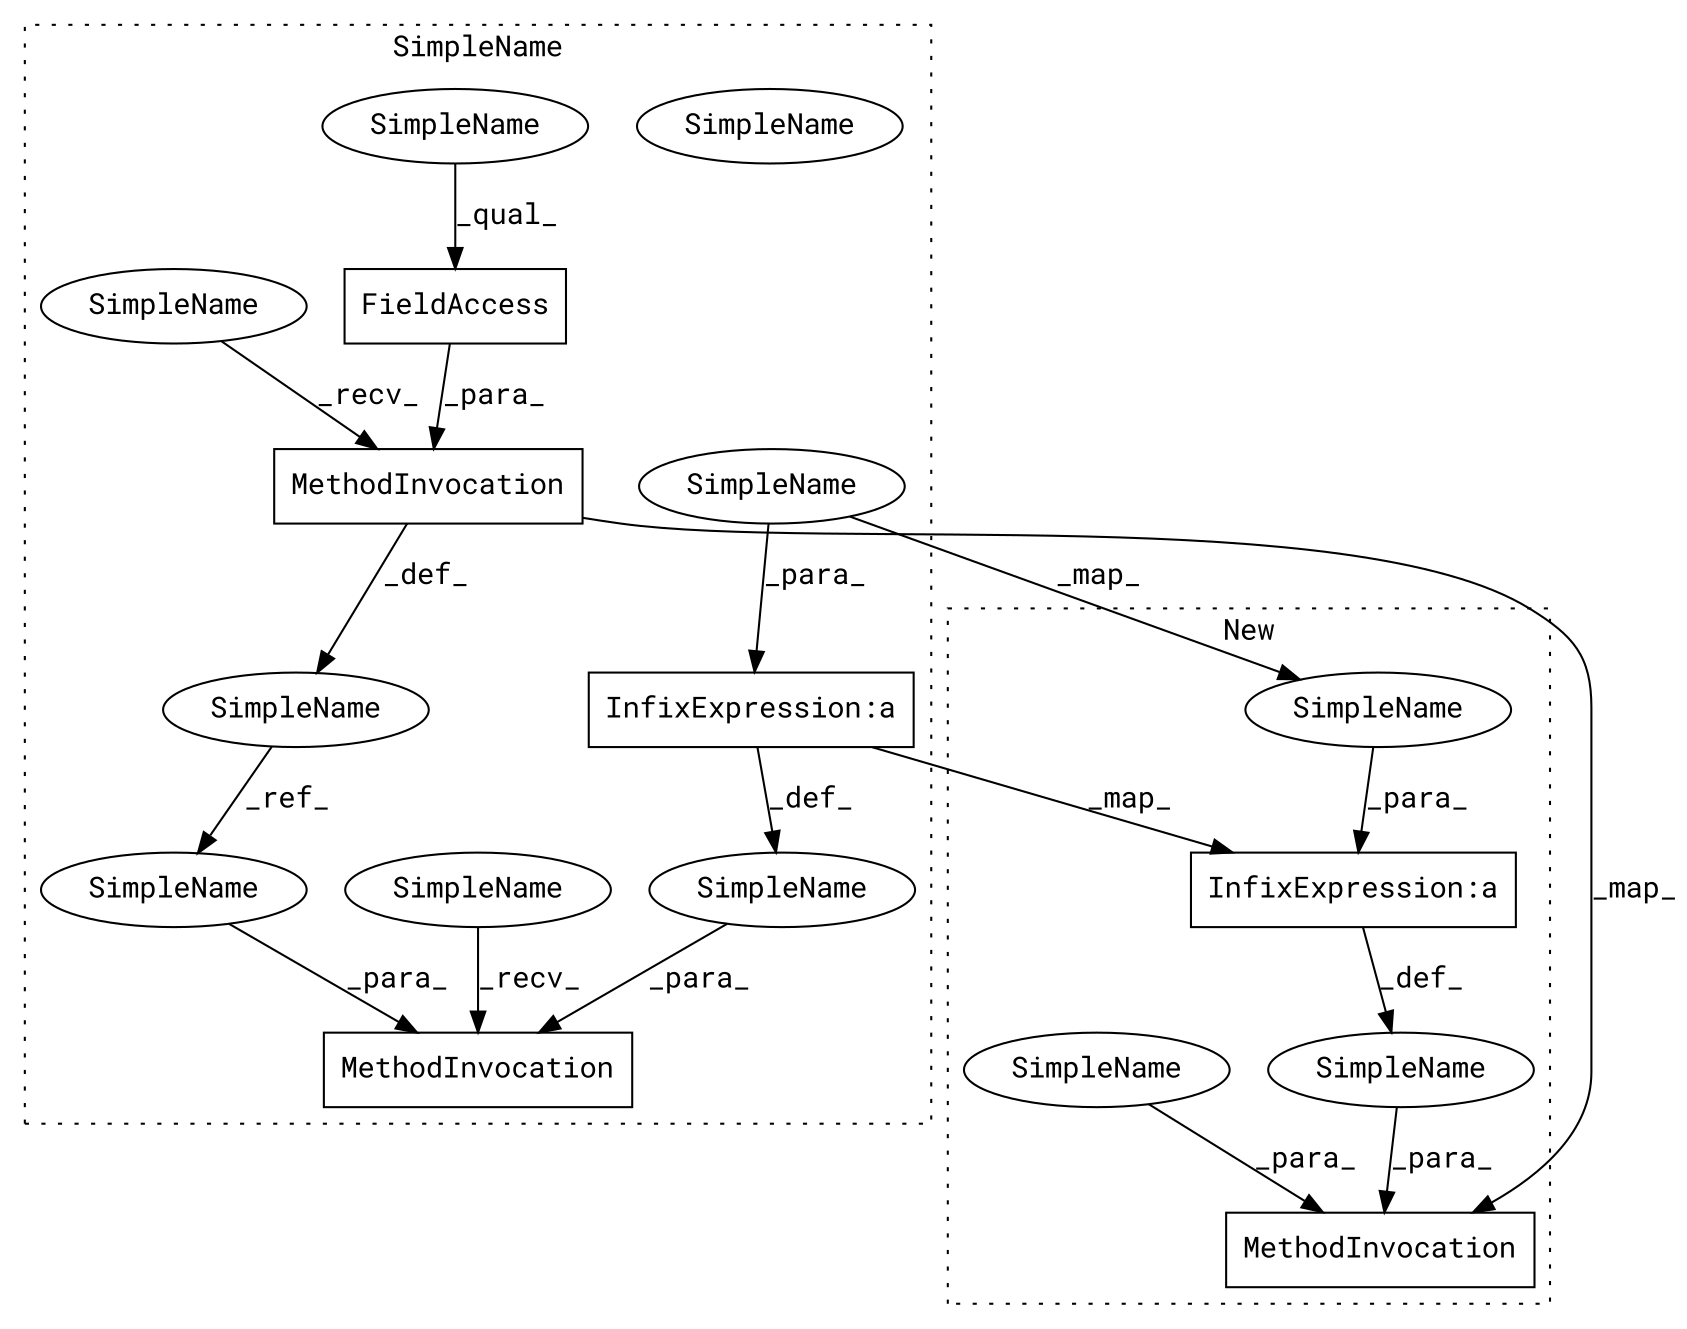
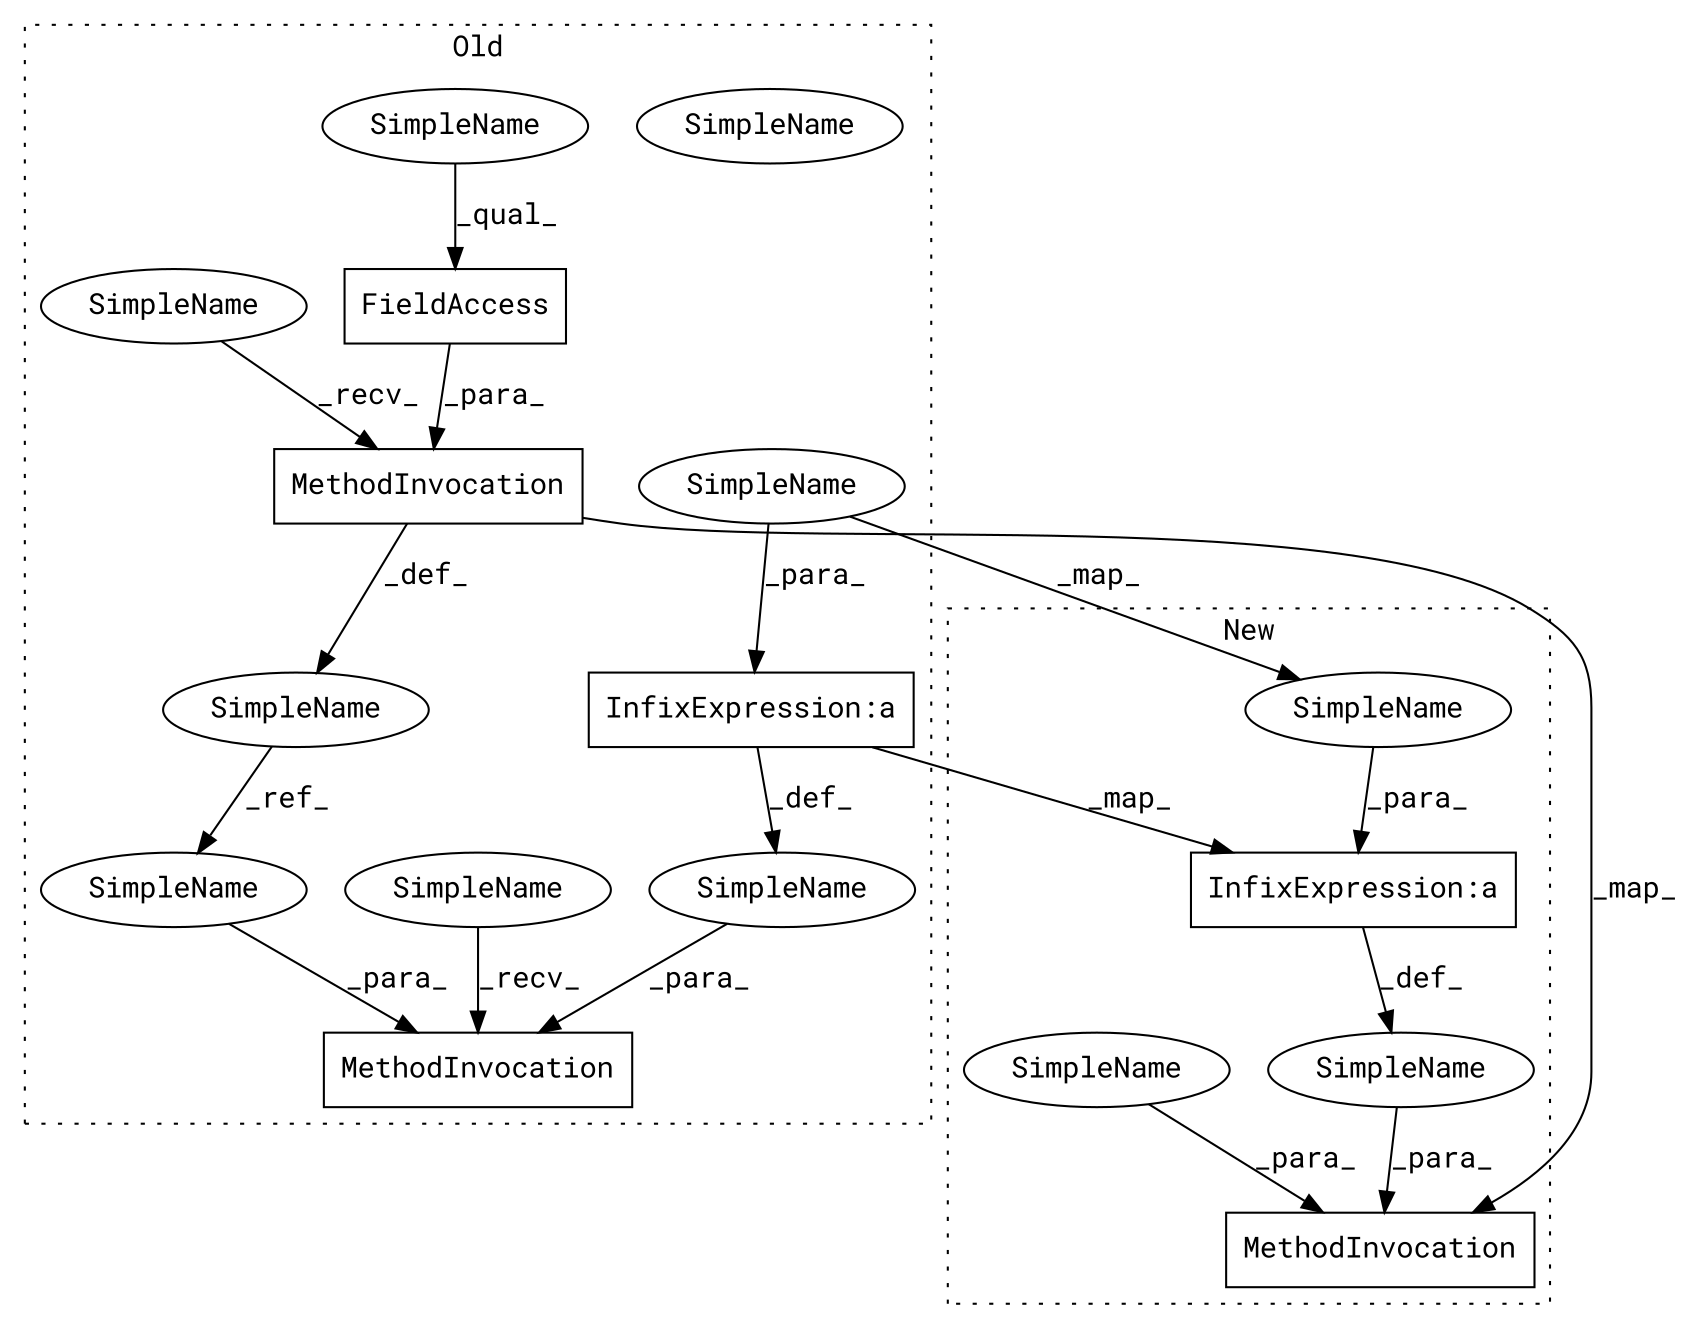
cluster "SimpleName": label "SimpleName" -> "Old"
